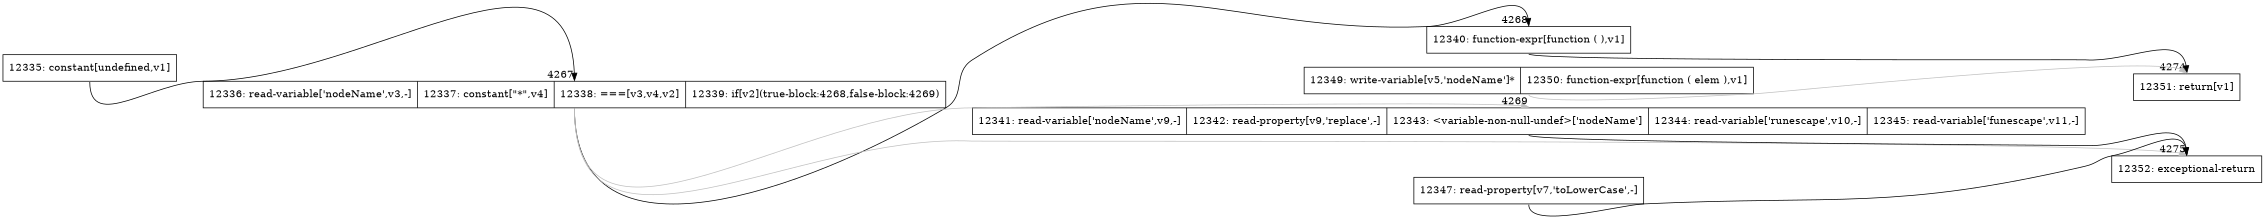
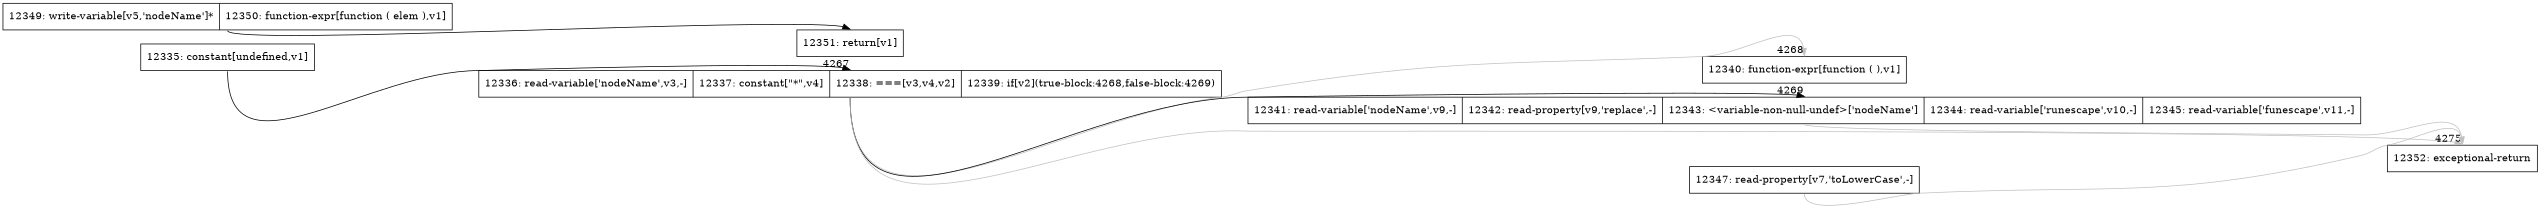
edge "12336: read-variable['nodeName',v3,-]" -> "12340: function-expr[function ( ),v1]": color black -> gray
edge "12340: function-expr[function ( ),v1]" -> "12351: return[v1]": removed
edge "12349: write-variable[v5,'nodeName']*" -> "12351: return[v1]": color gray -> black
edge "12336: read-variable['nodeName',v3,-]" -> "12341: read-variable['nodeName',v9,-]": color gray -> black
edge "12341: read-variable['nodeName',v9,-]" -> "12352: exceptional-return": color black -> gray
edge "12347: read-property[v7,'toLowerCase',-]" -> "12352: exceptional-return": color black -> gray
